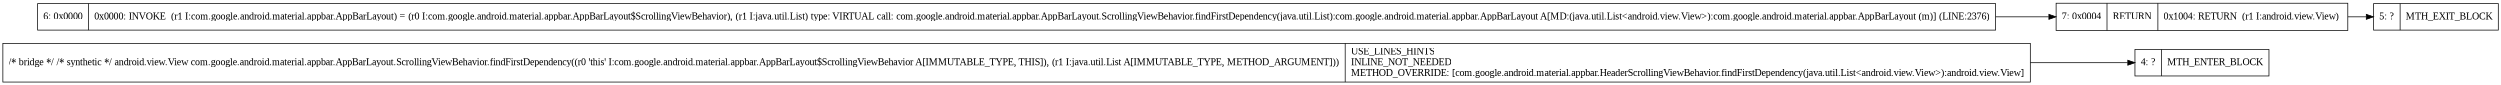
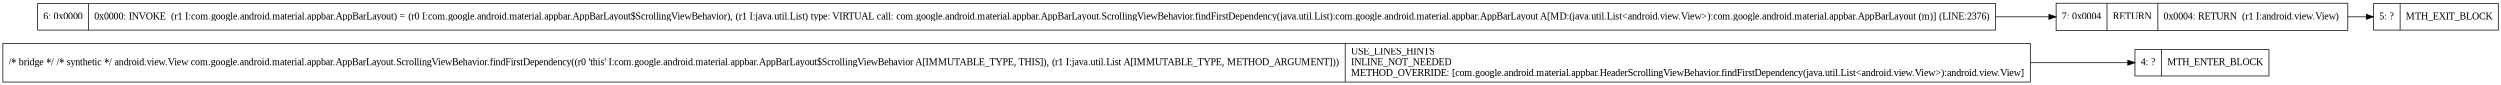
node "7: 0x0004": text "0x1004: RETURN  (r1 I:android.view.View)" -> "0x0004: RETURN  (r1 I:android.view.View)"
